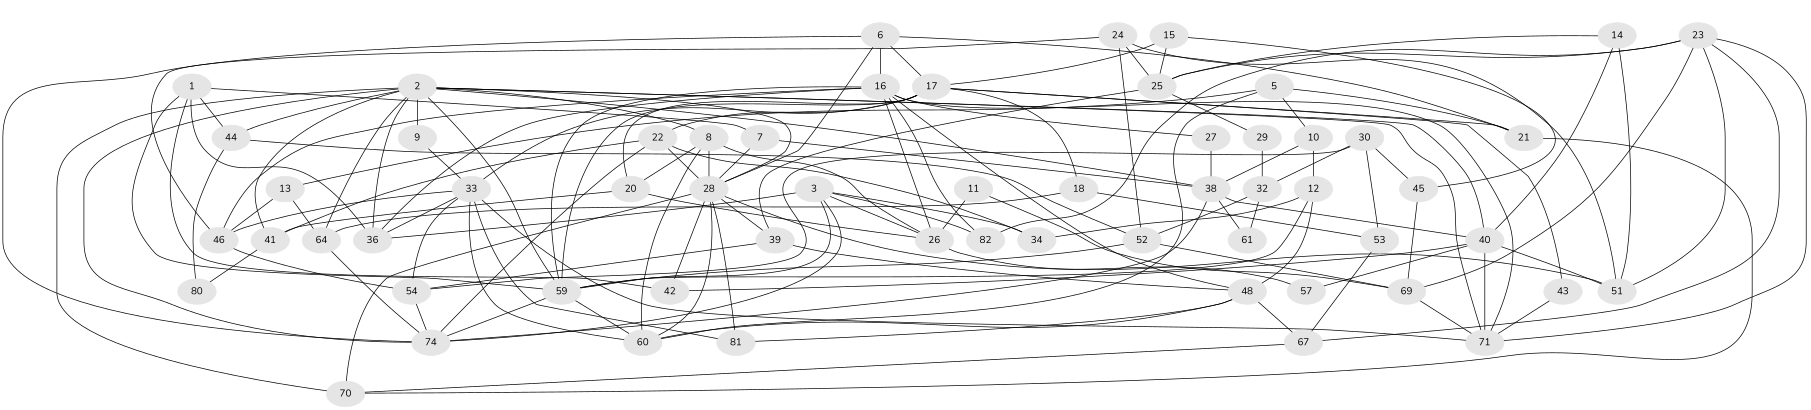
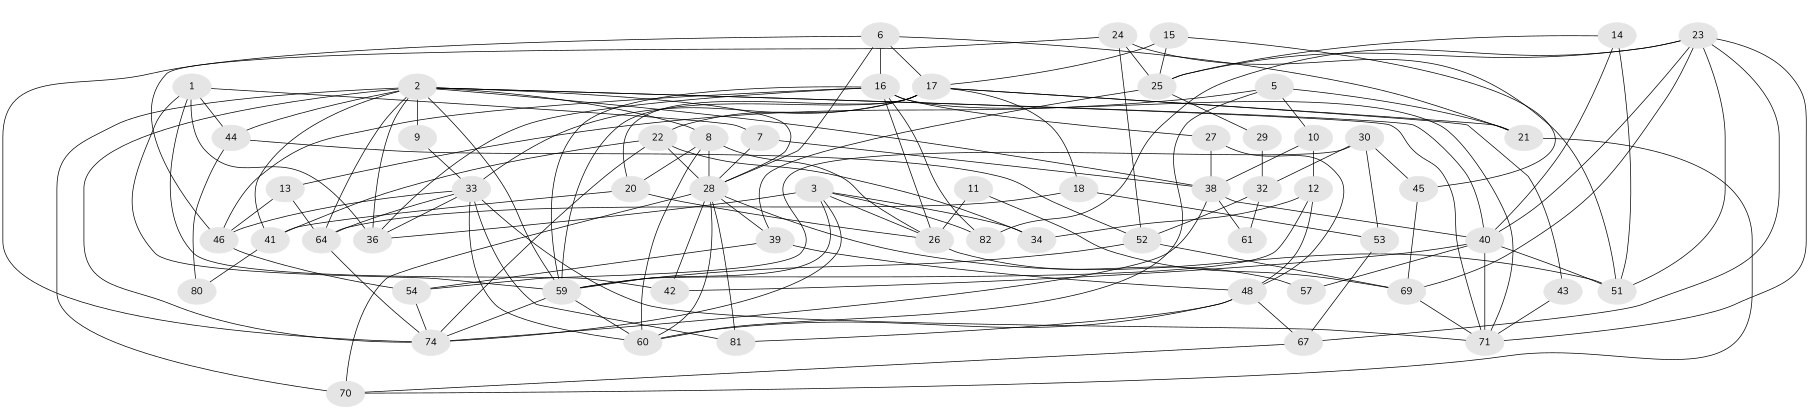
edge "23" -- "40": added
edge "16" -- "48": now "27" -- "48"
edge "33" -- "54": now "33" -- "64"
